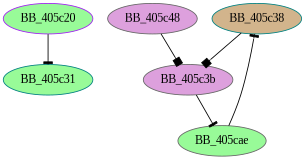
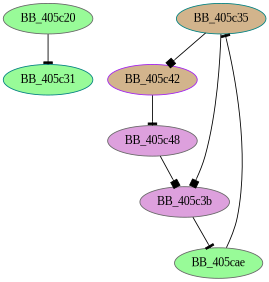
node "BB_405c20": color purple -> gray40
node "BB_405c38": label "BB_405c38" -> "BB_405c35"
node "BB_405c42": added
